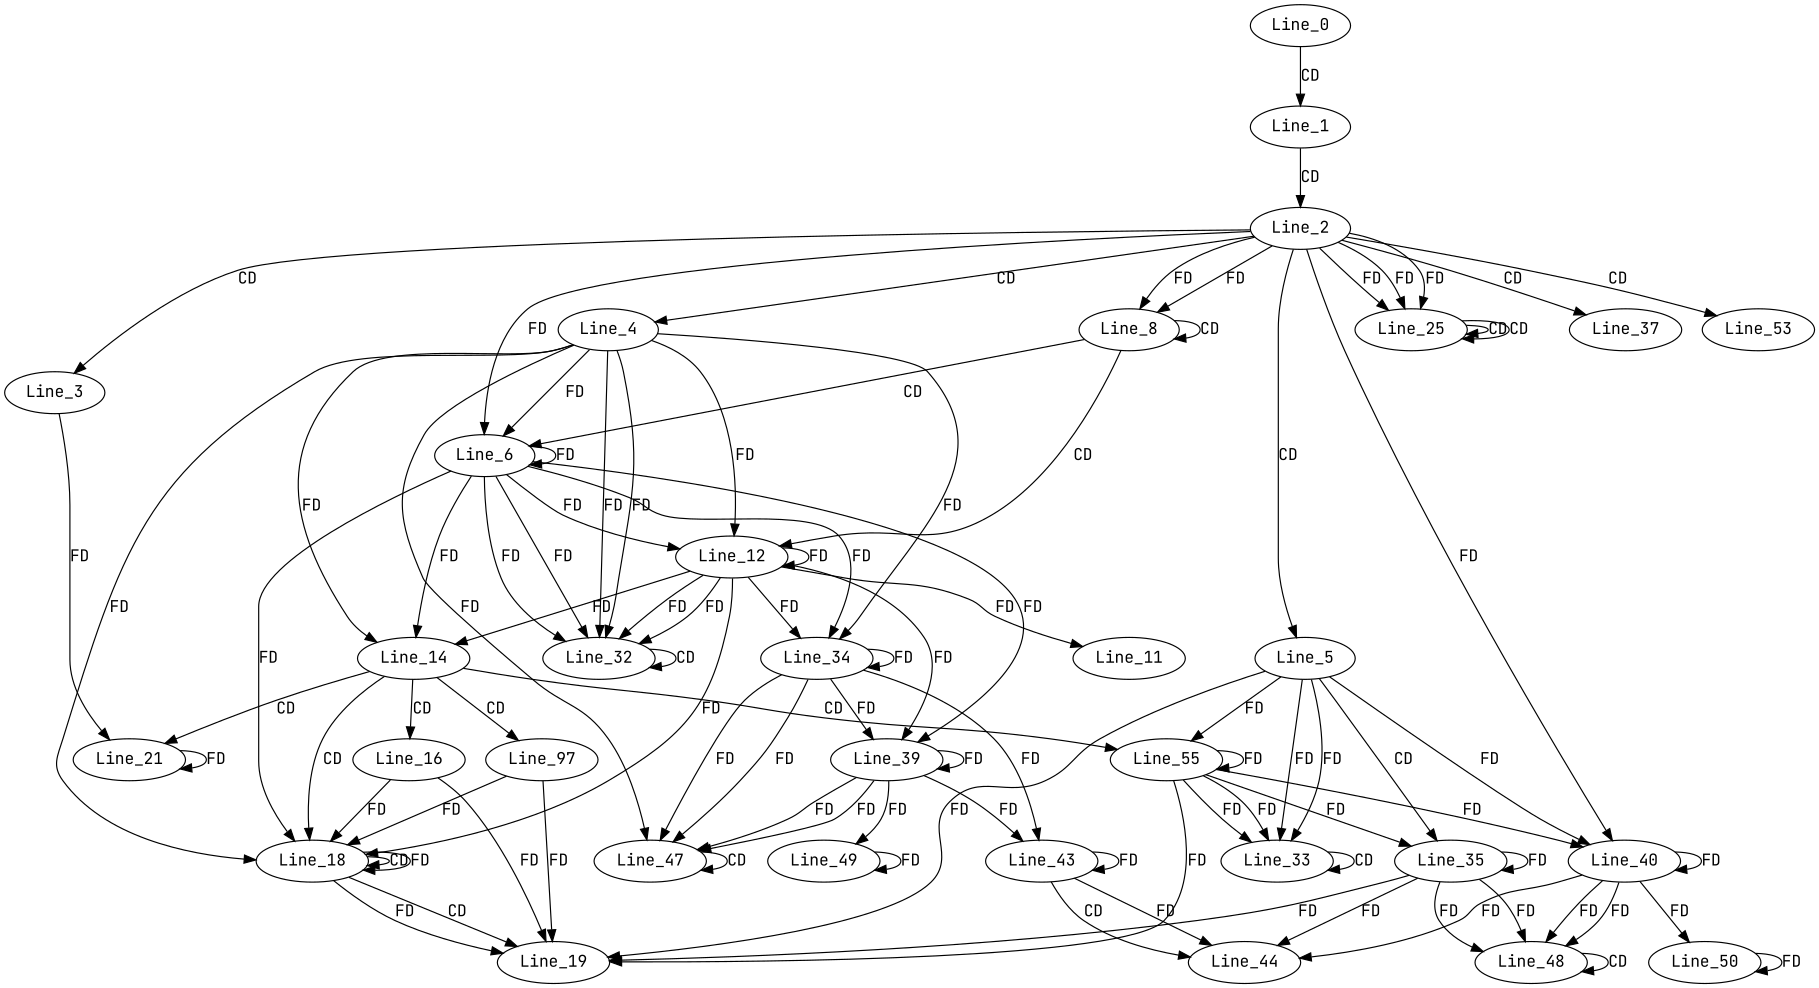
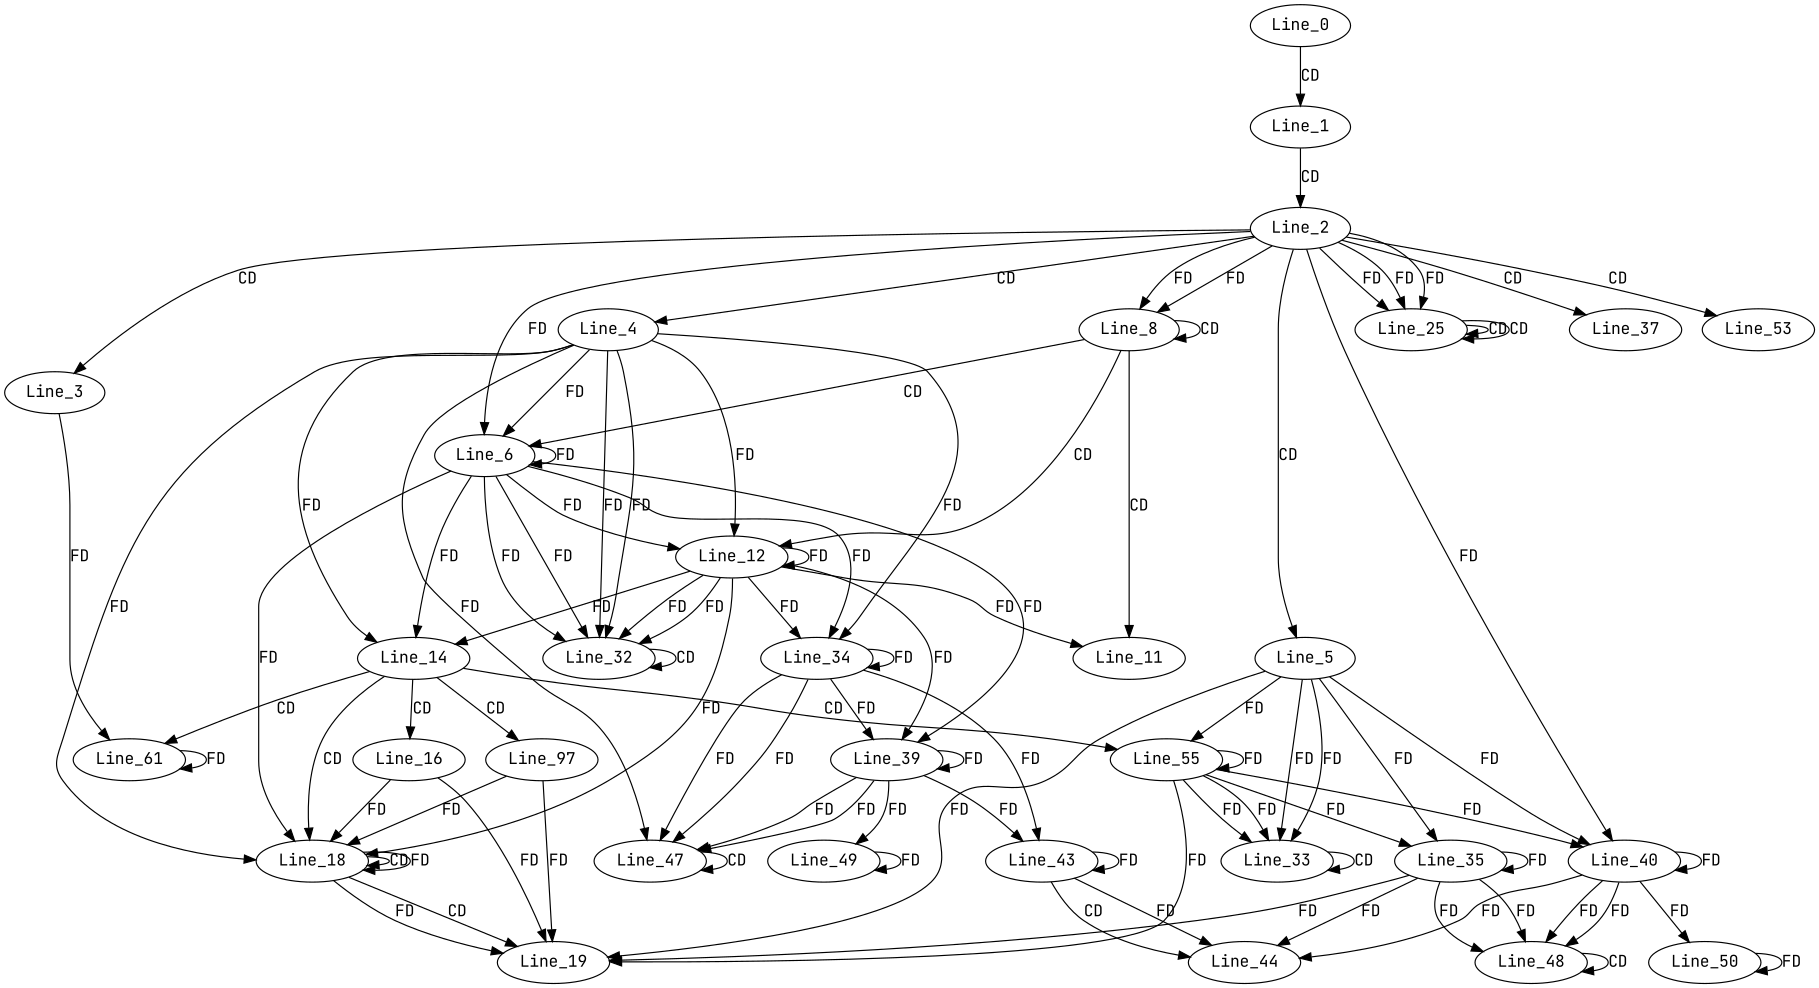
edge "Line_8" -> "Line_11": added, label "CD"
node "Line_21": label "Line_21" -> "Line_61"
edge "Line_5" -> "Line_35": label "CD" -> "FD"
